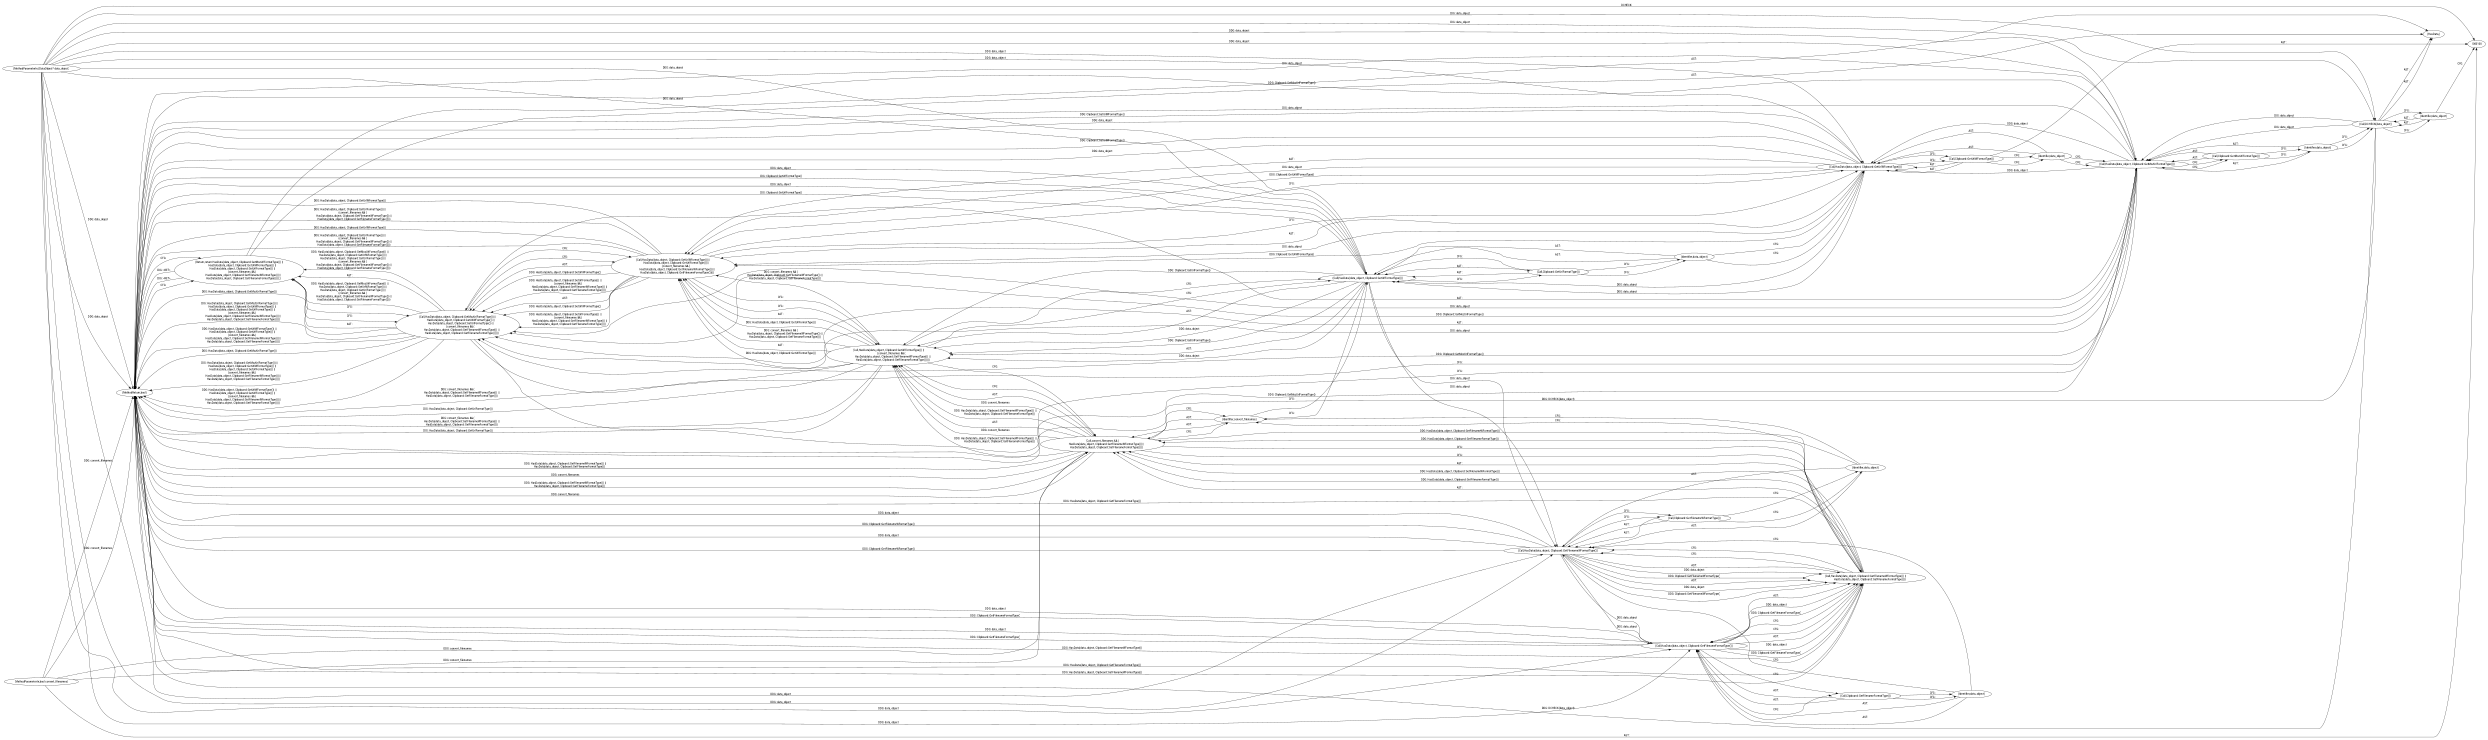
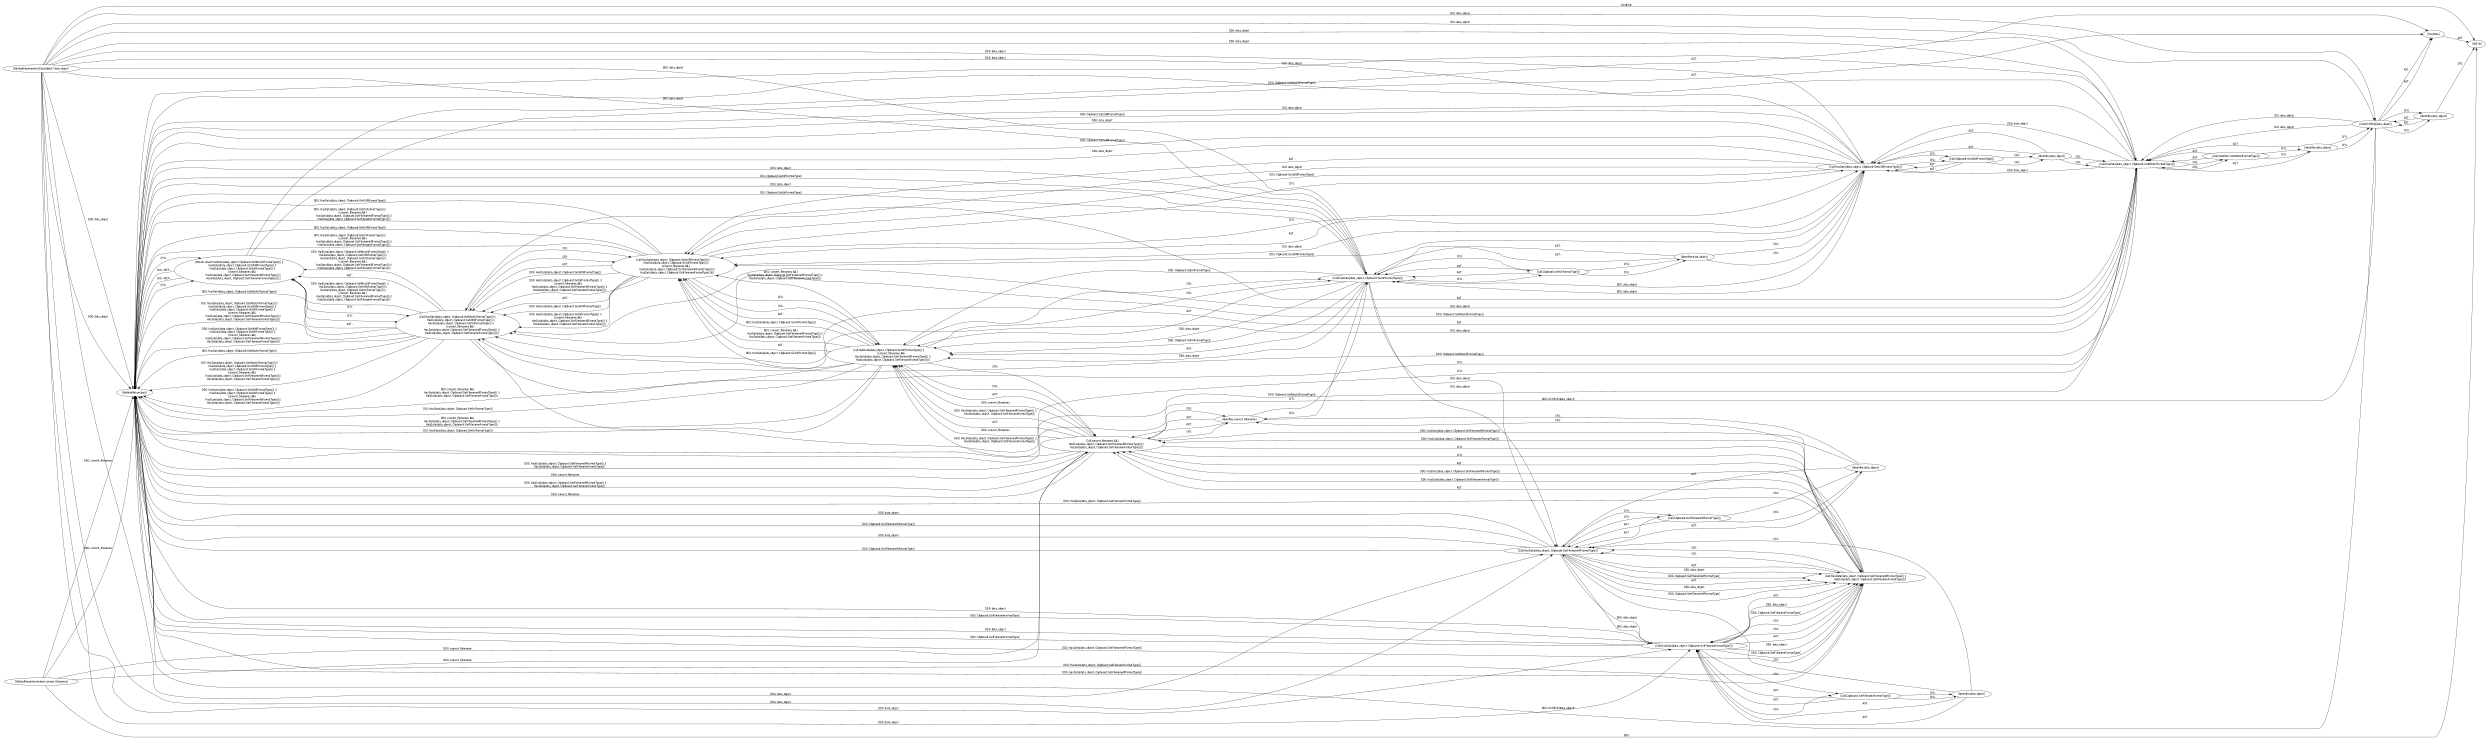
edge "(Call,Clipboard::GetUrlWFormatType())" -> "1000100": now "(HasData,)" -> "1000100"
node "(Call,Clipboard::GetMozUrlFormatType())": label "(Call,Clipboard::GetMozUrlFormatType())" -> "(Call,Identifier::GetMozUrlFormatType())"
edge "(MethodParameterIn,bool convert_filenames)" -> "1000100": label "AST: " -> "DDG: "
